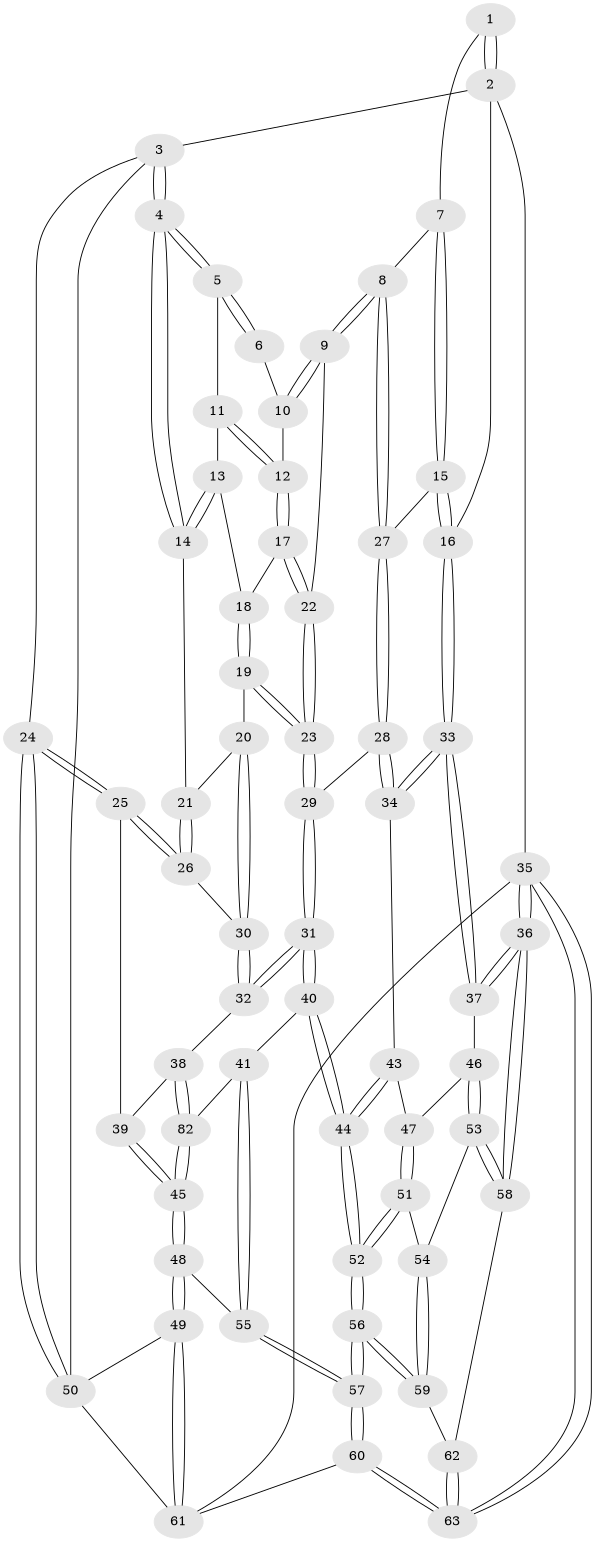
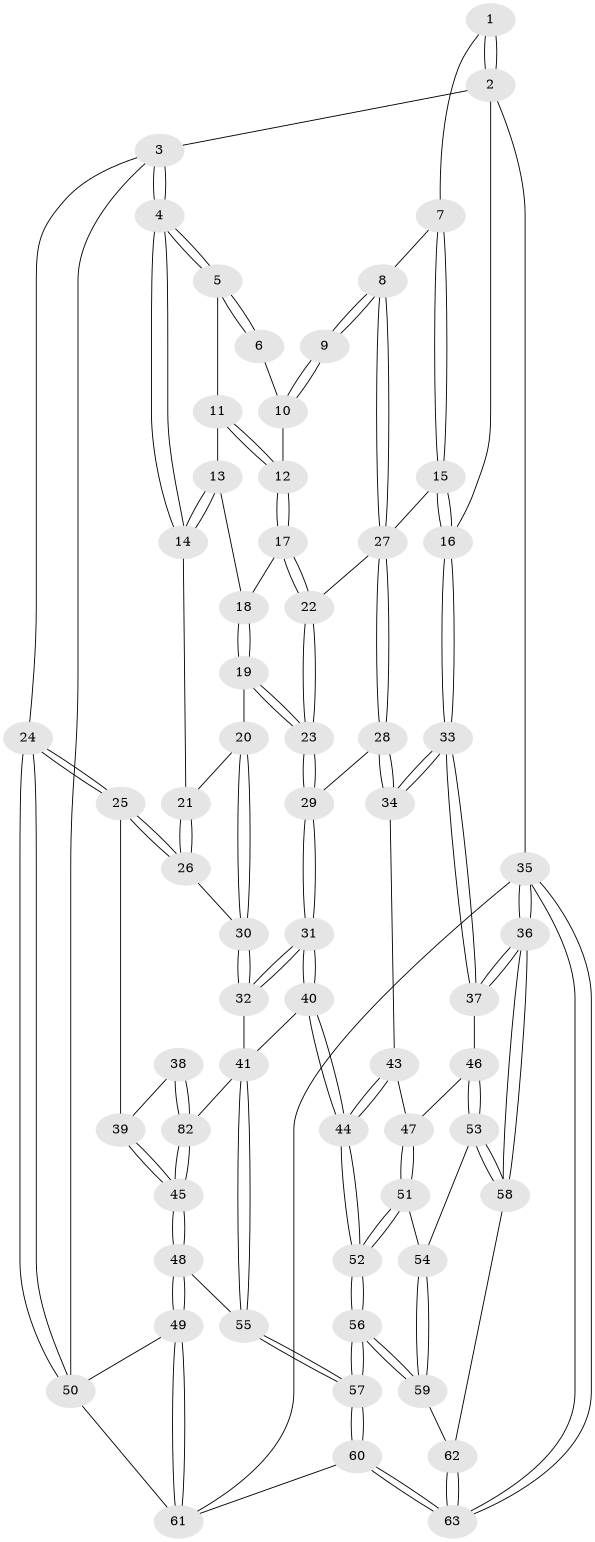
edge "9" -- "22": now "27" -- "22"
edge "32" -- "38": now "32" -- "41"
